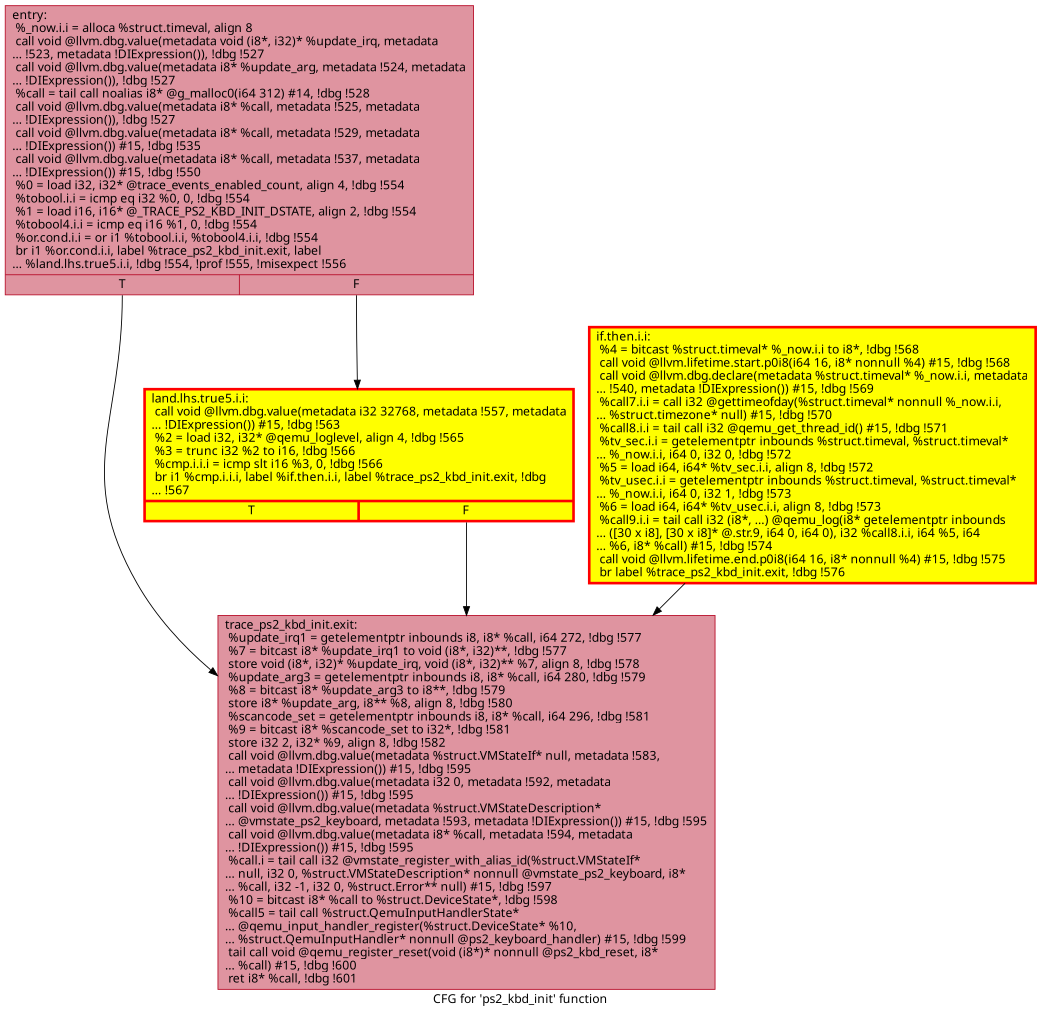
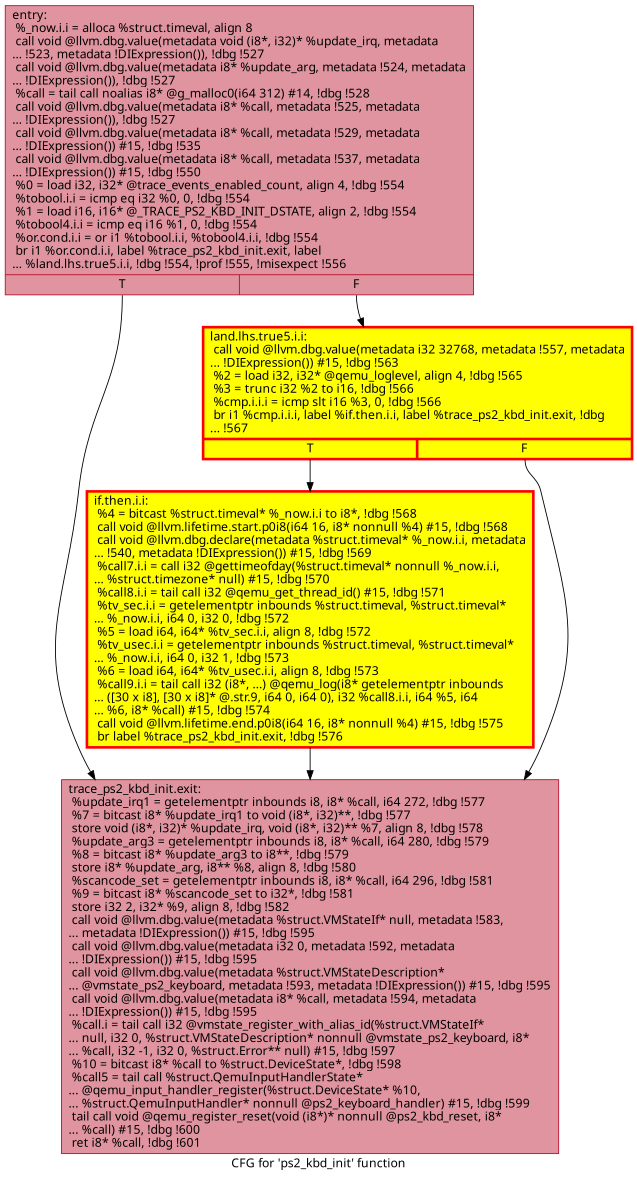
edge "land.lhs.true5.i.i:" -> "if.then.i.i:": added
